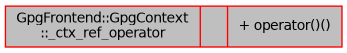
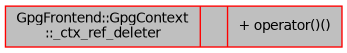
node "GpgFrontend::GpgContext": text "::_ctx_ref_operator" -> "::_ctx_ref_deleter"
